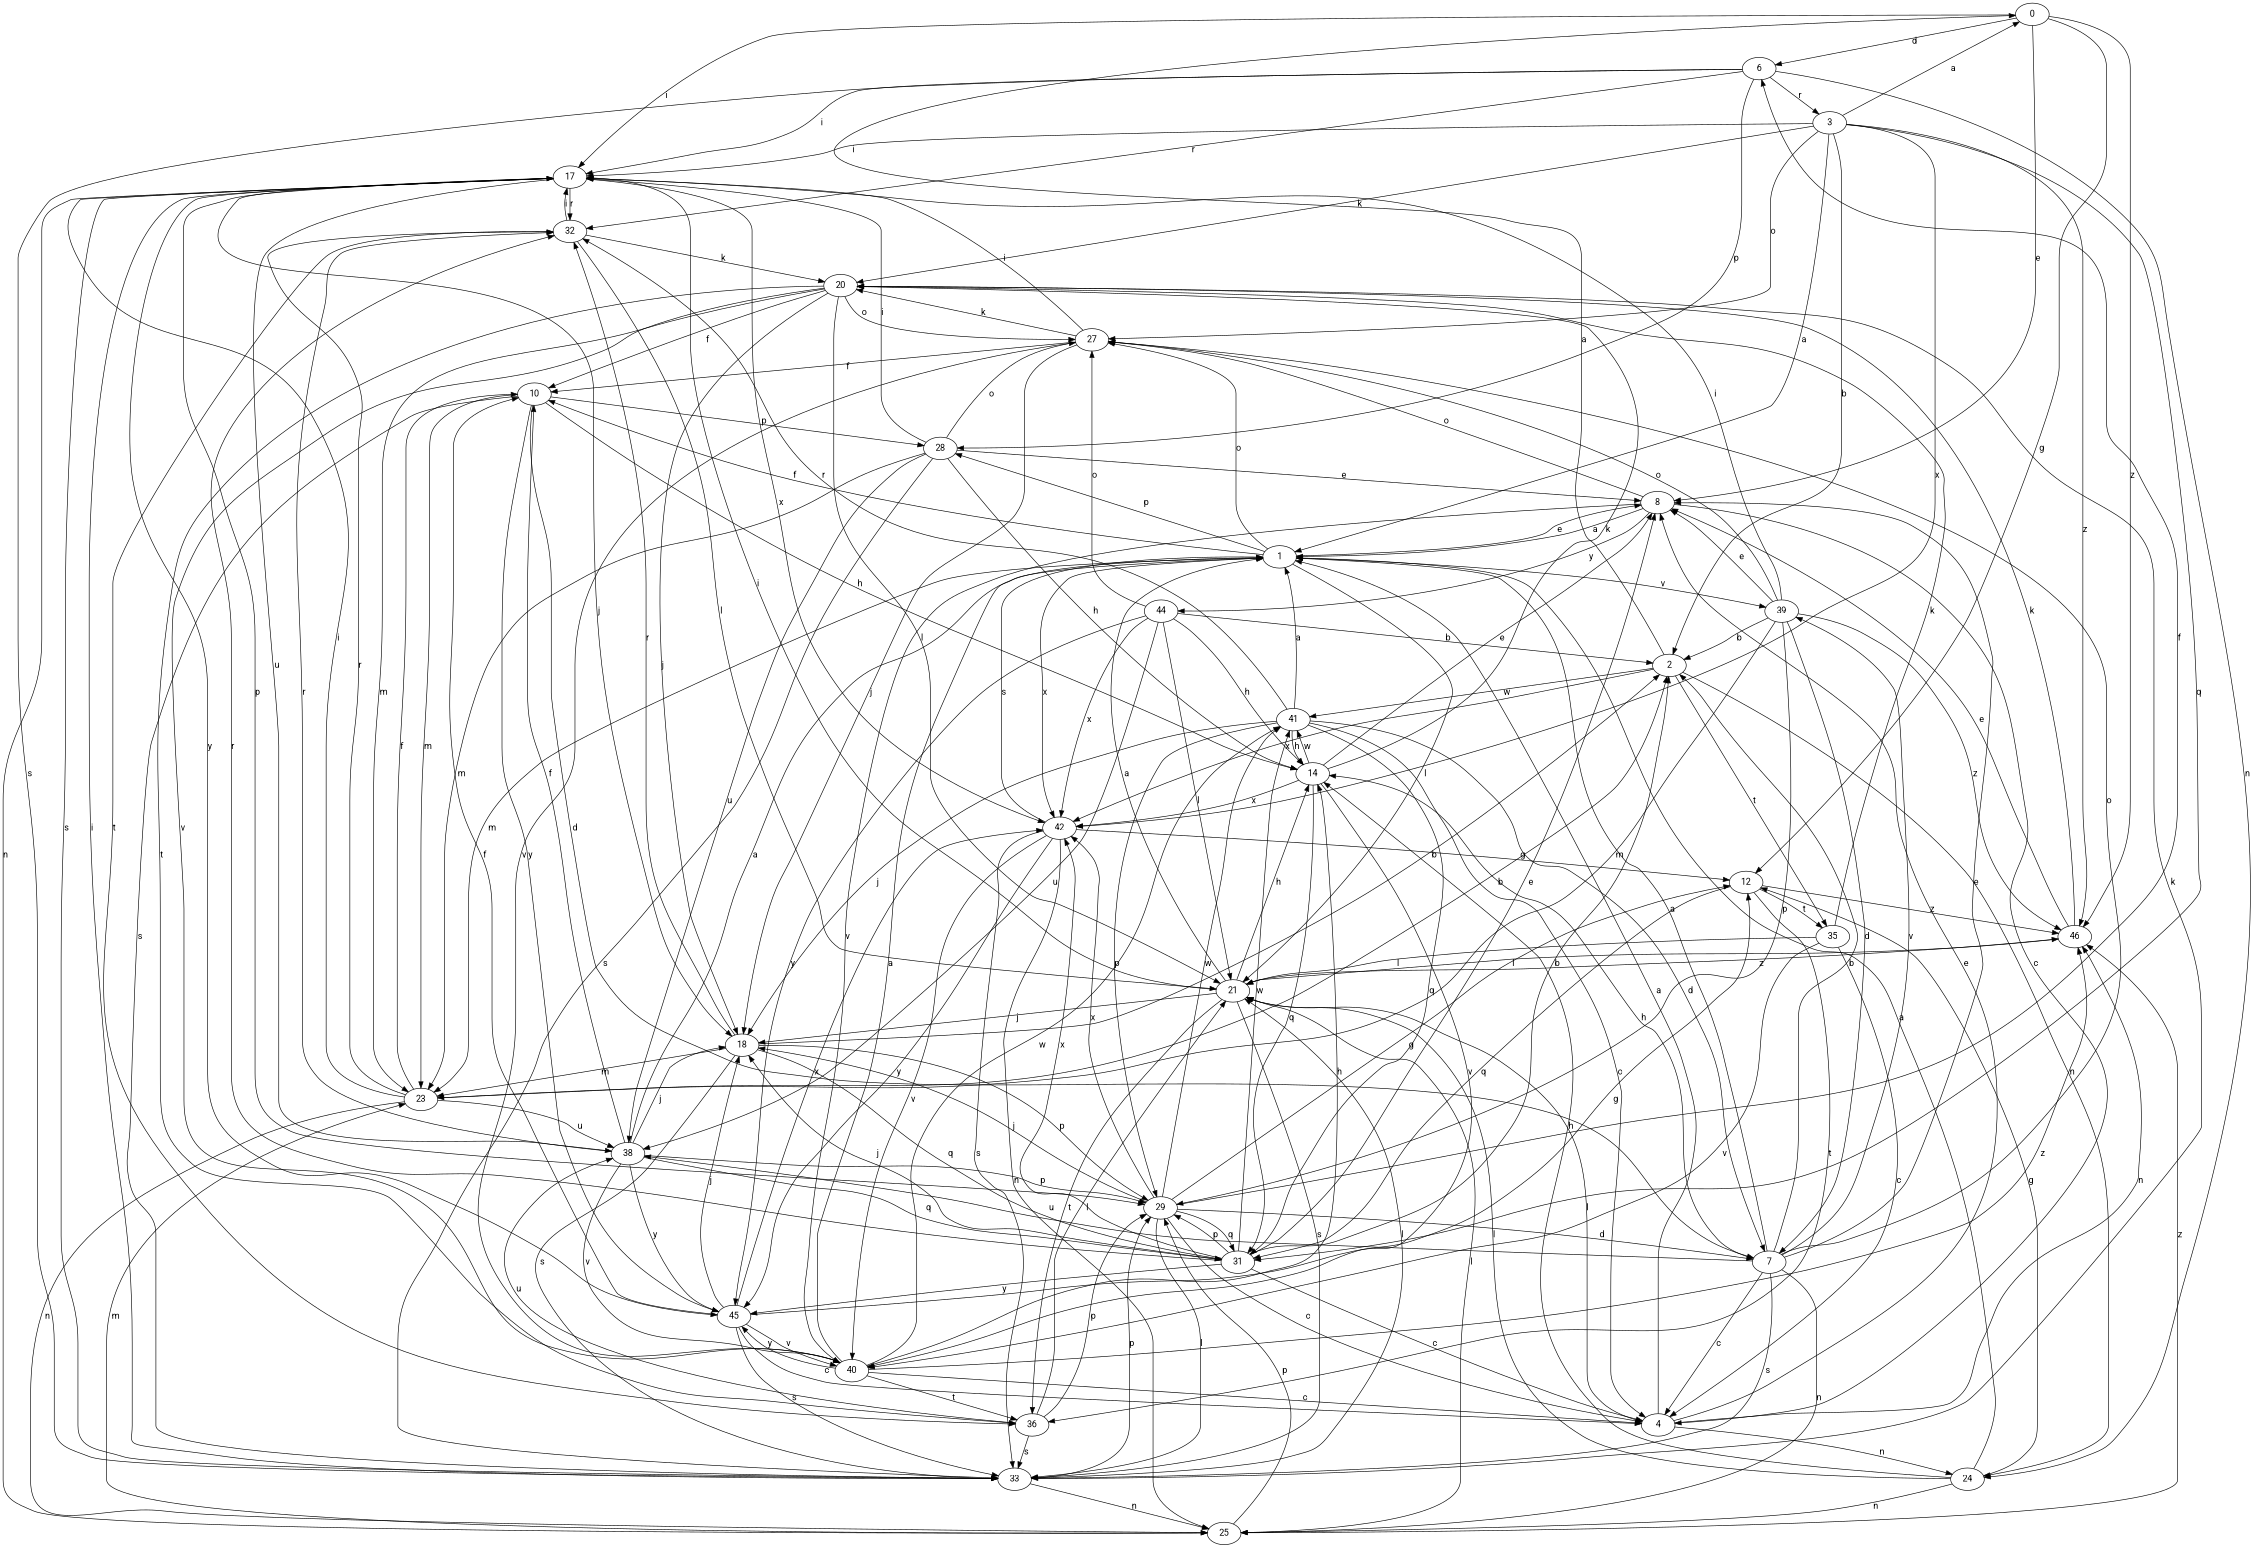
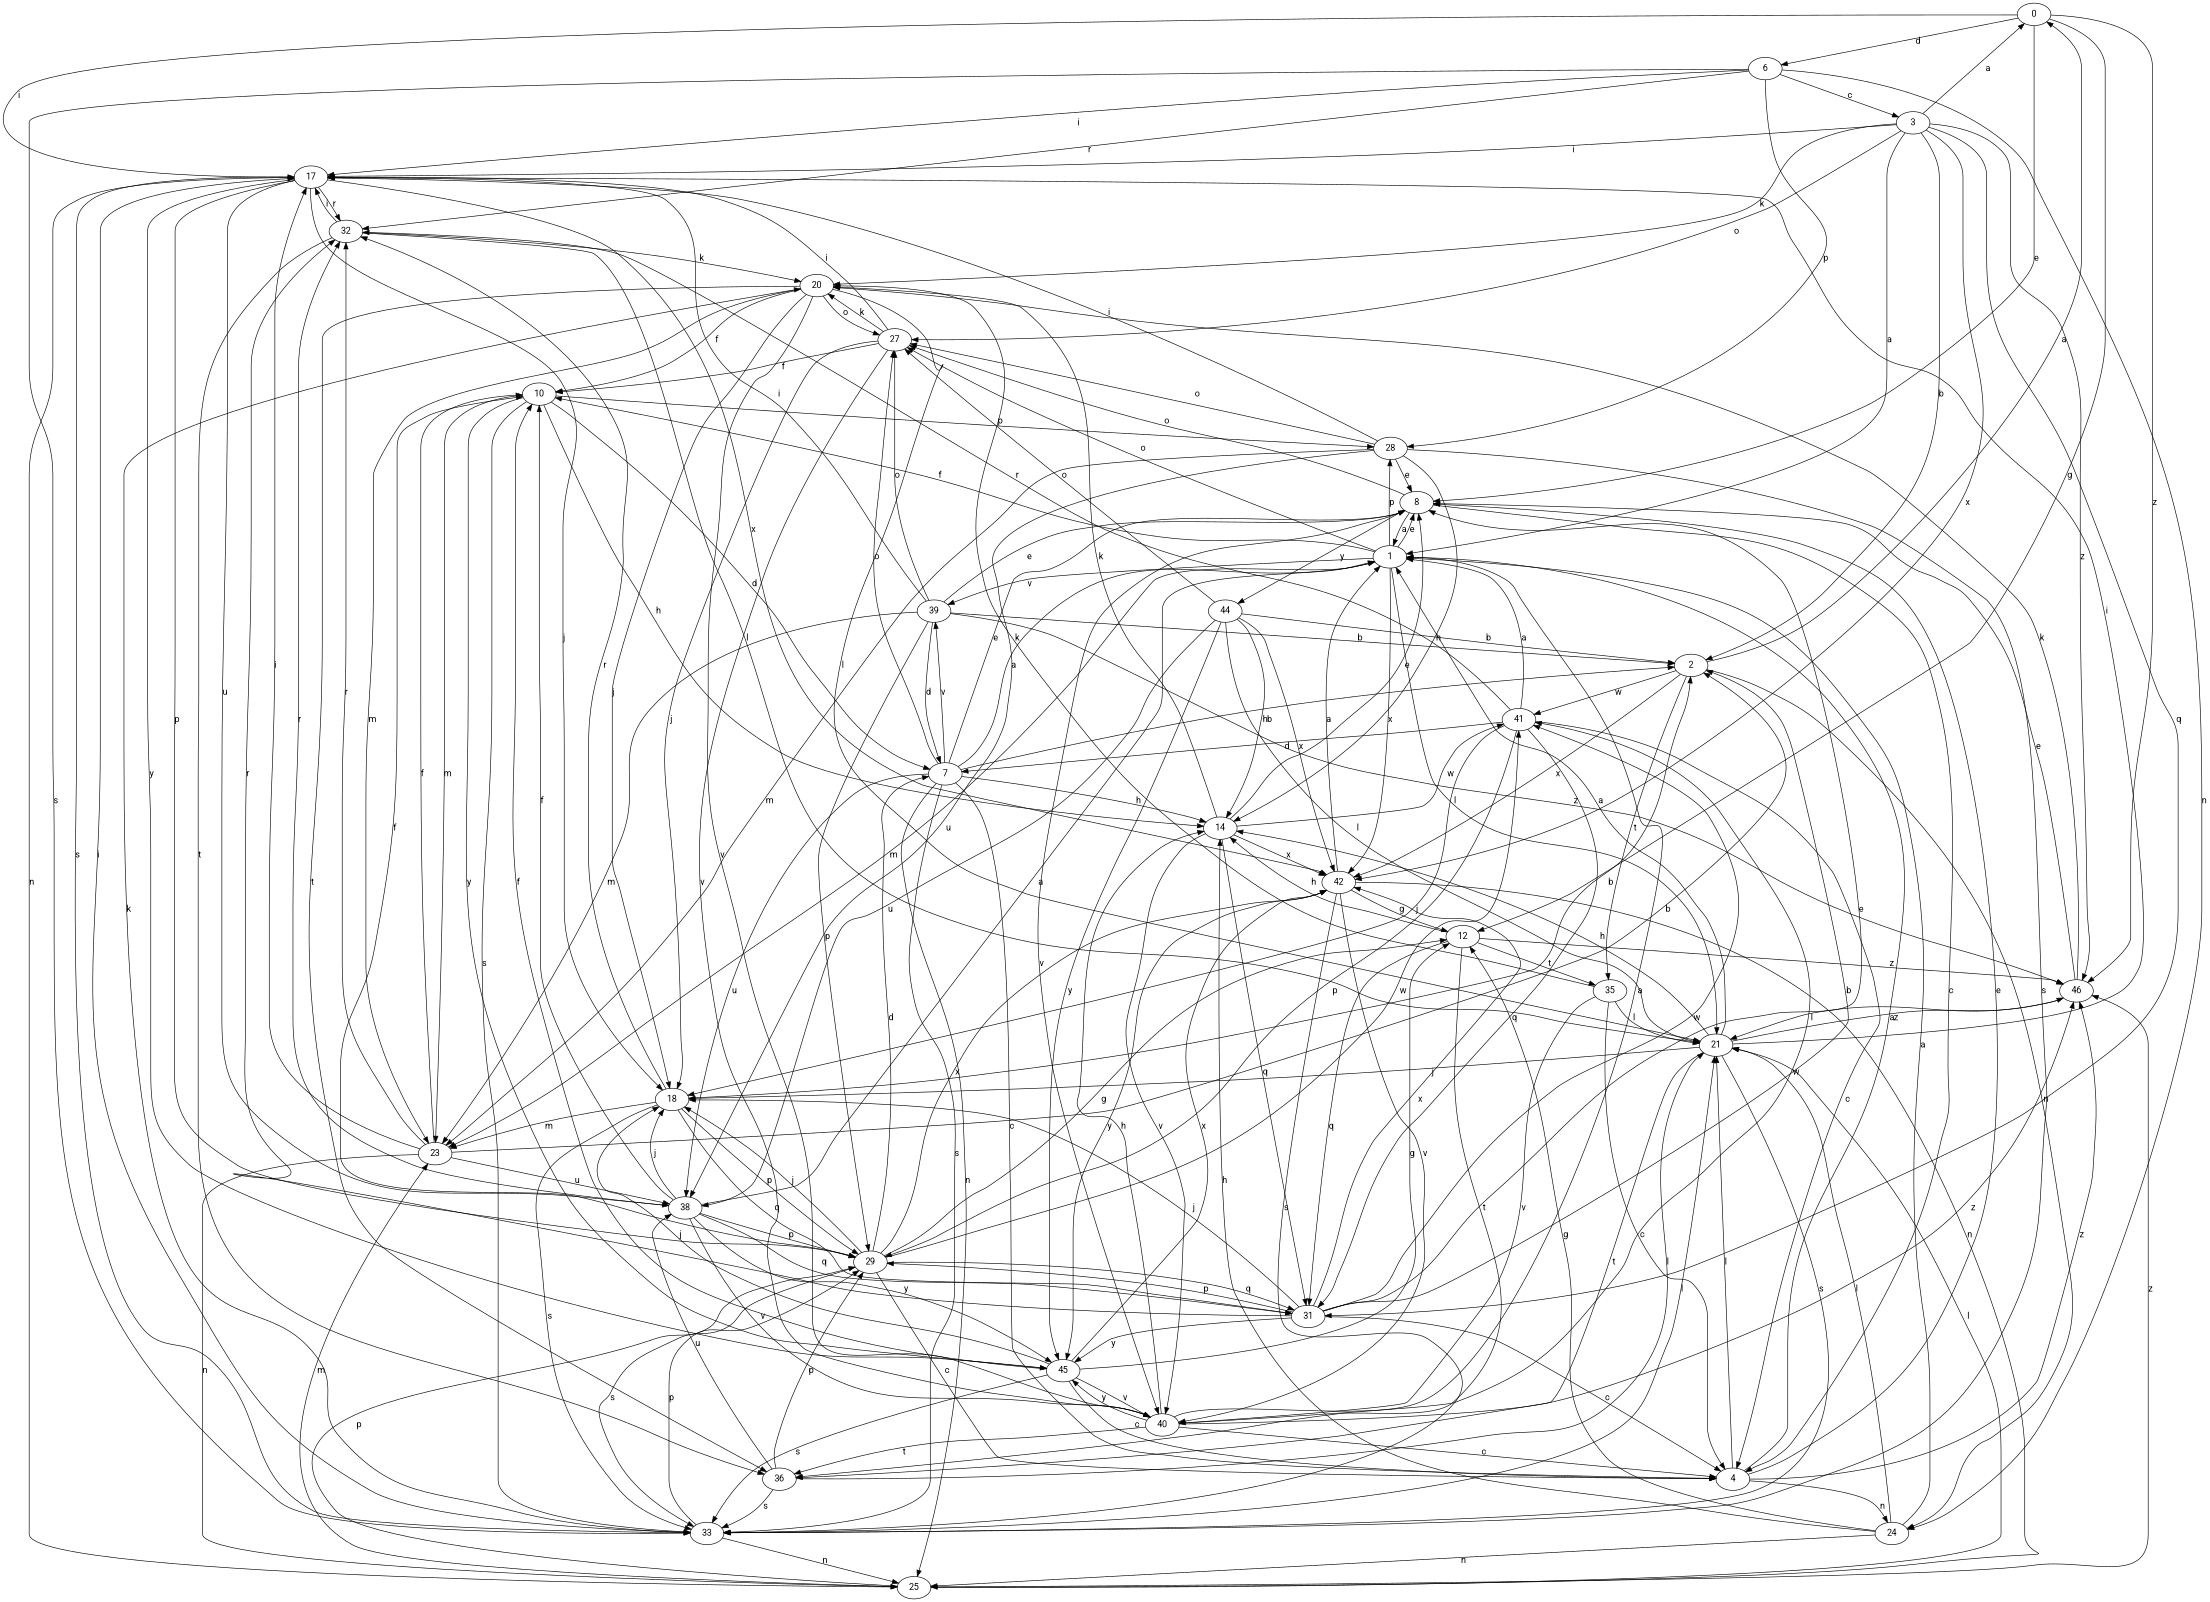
edge "6" -> "3": label "r" -> "c"
edge "42" -> "1": label "s" -> "a"
edge "41" -> "14": now "12" -> "14"
edge "29" -> "6": now "29" -> "10"
edge "4" -> "46": label "n" -> "z"
edge "29" -> "33": label "l" -> "s"
